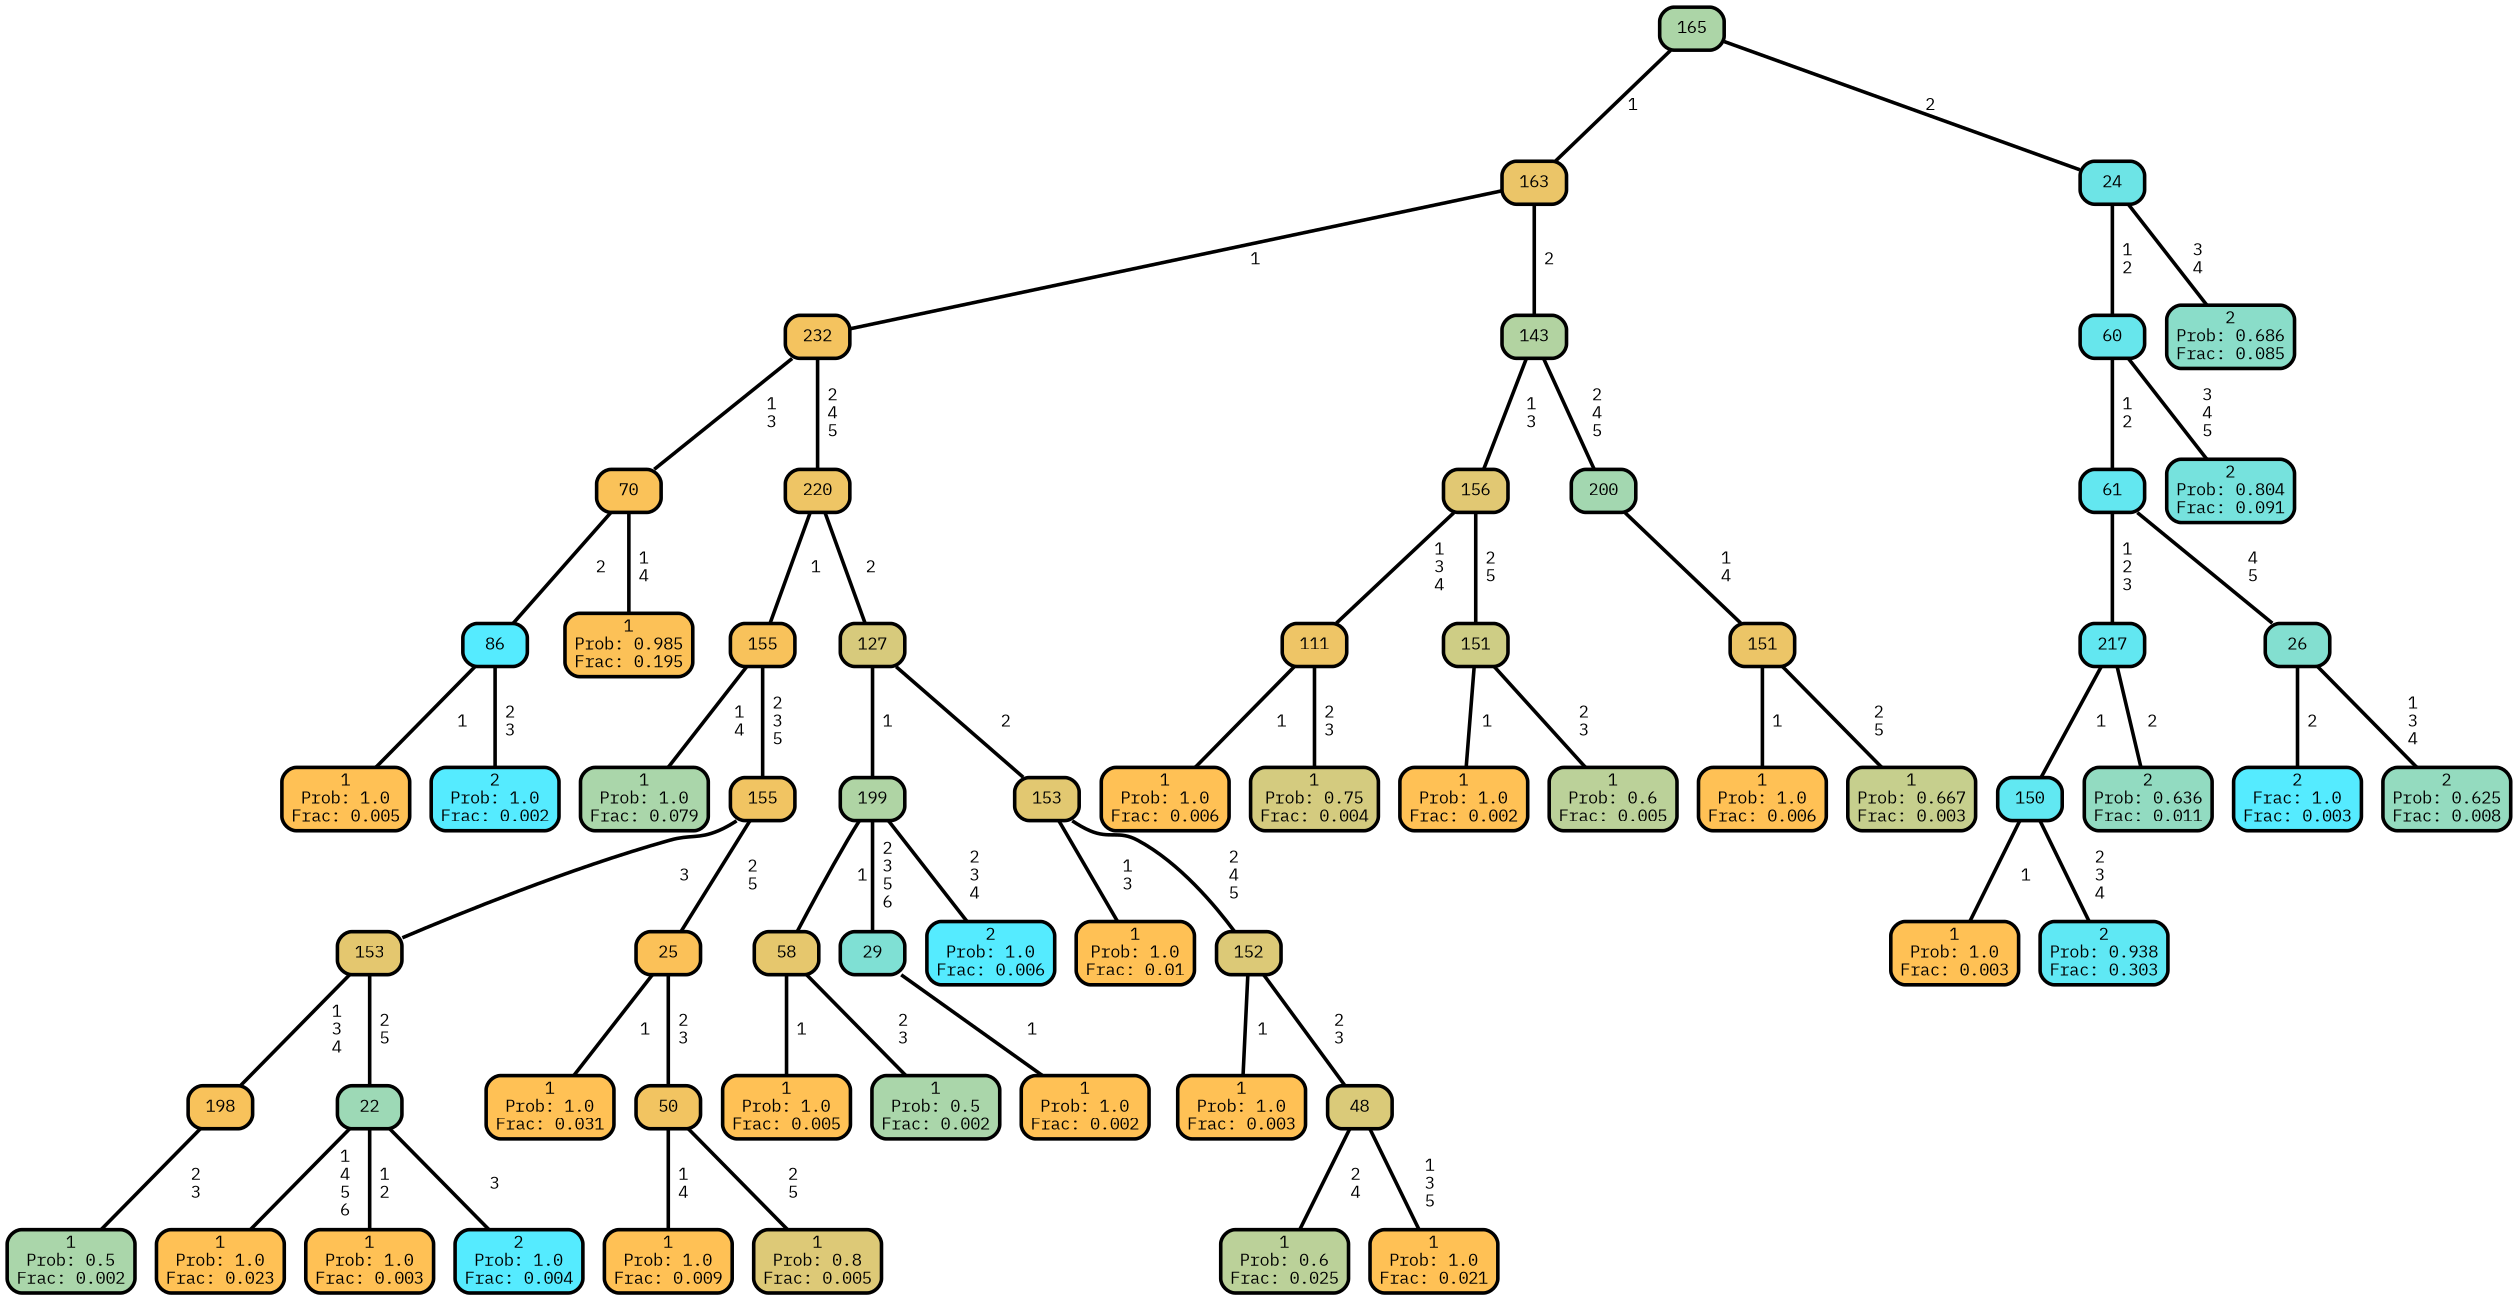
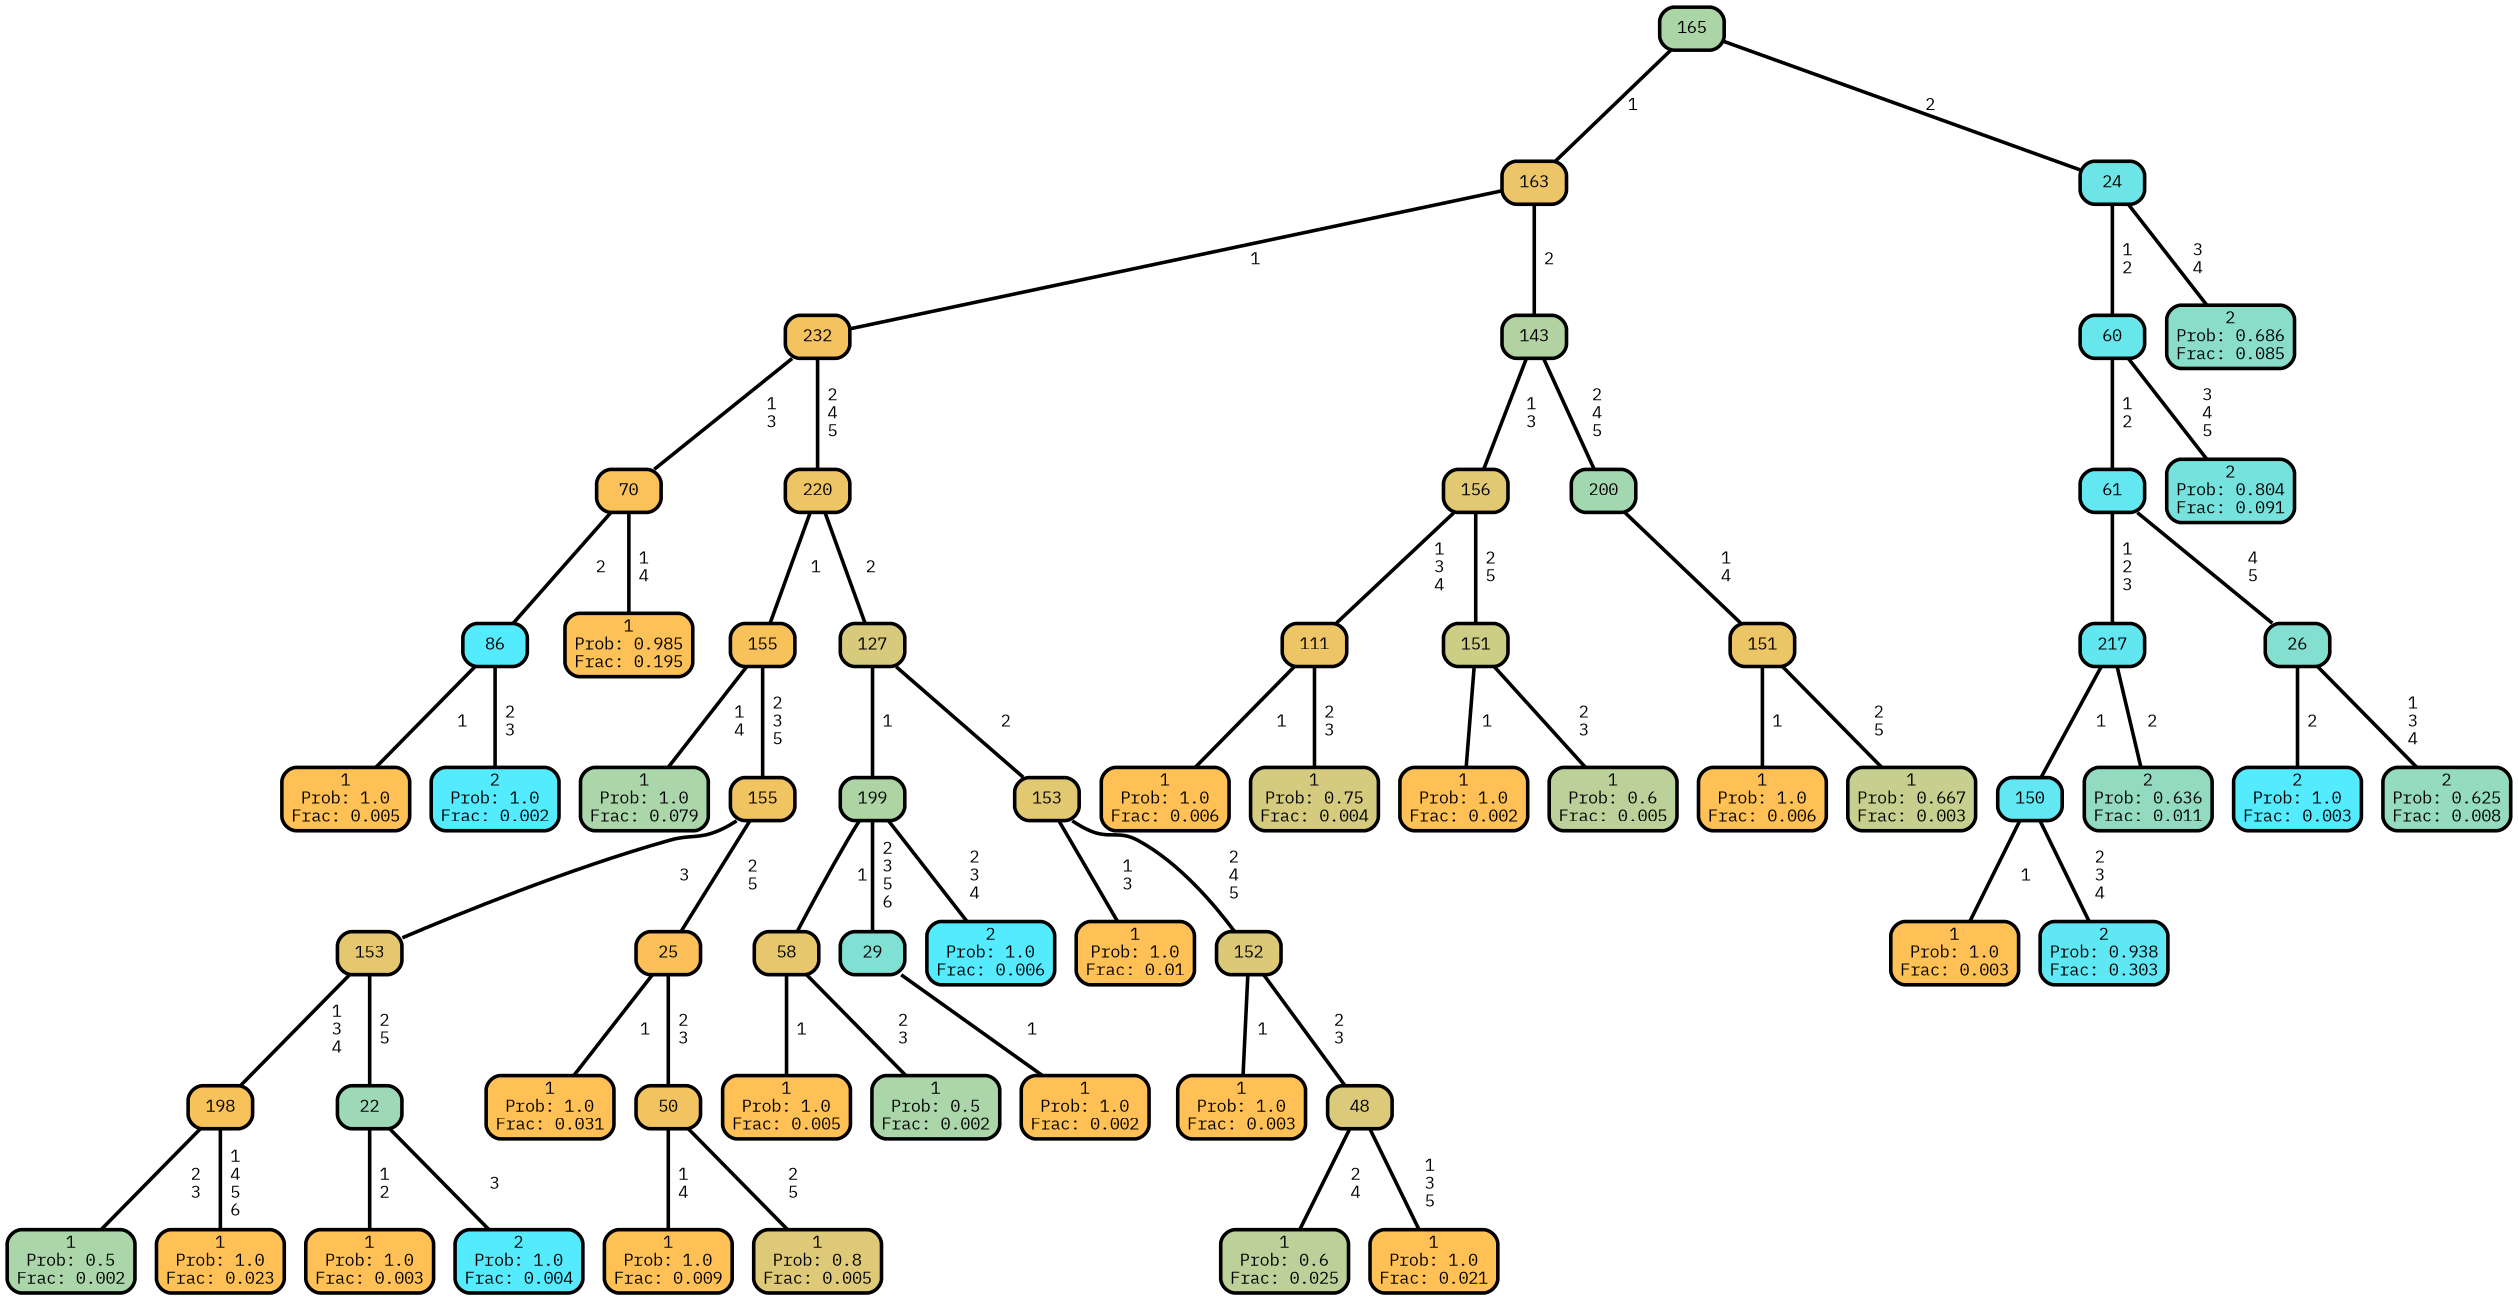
node "2 Frac: 1.0 Frac: 0.003": label "2 Frac: 1.0 Frac: 0.003" -> "2 Prob: 1.0 Frac: 0.003"
edge "22" -- "1 Prob: 1.0 Frac: 0.023": now "198" -- "1 Prob: 1.0 Frac: 0.023"
